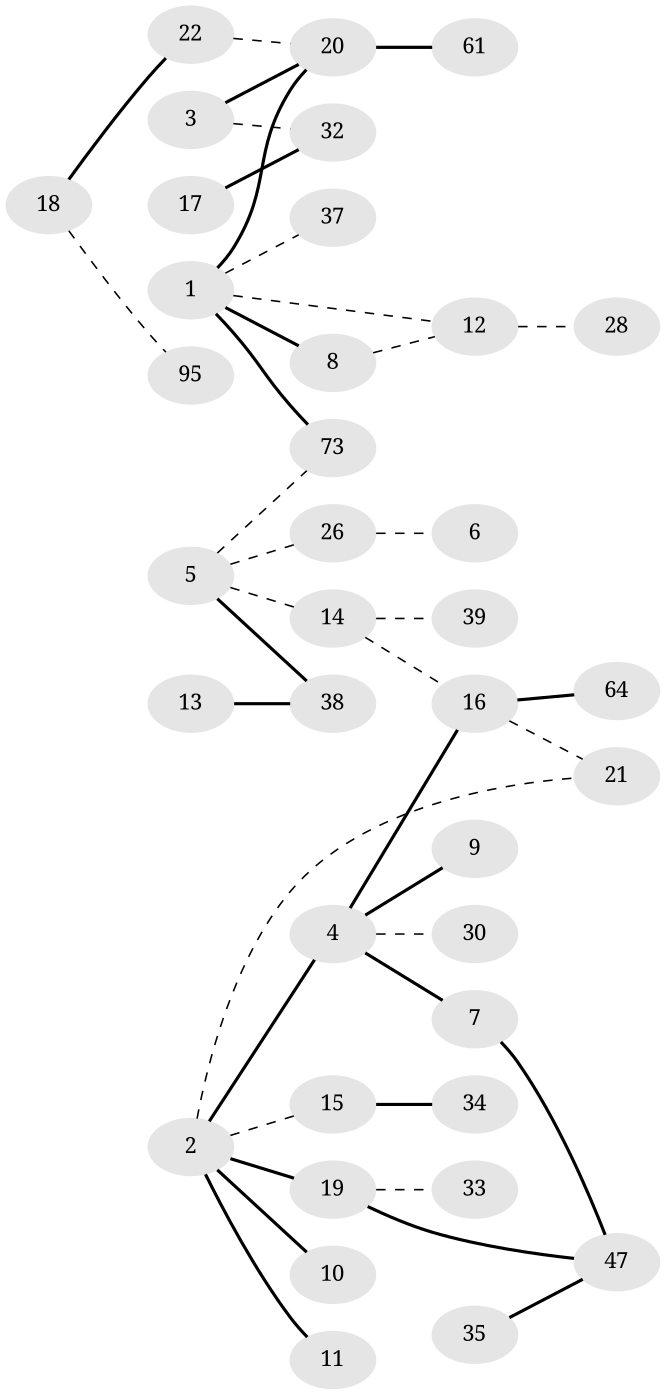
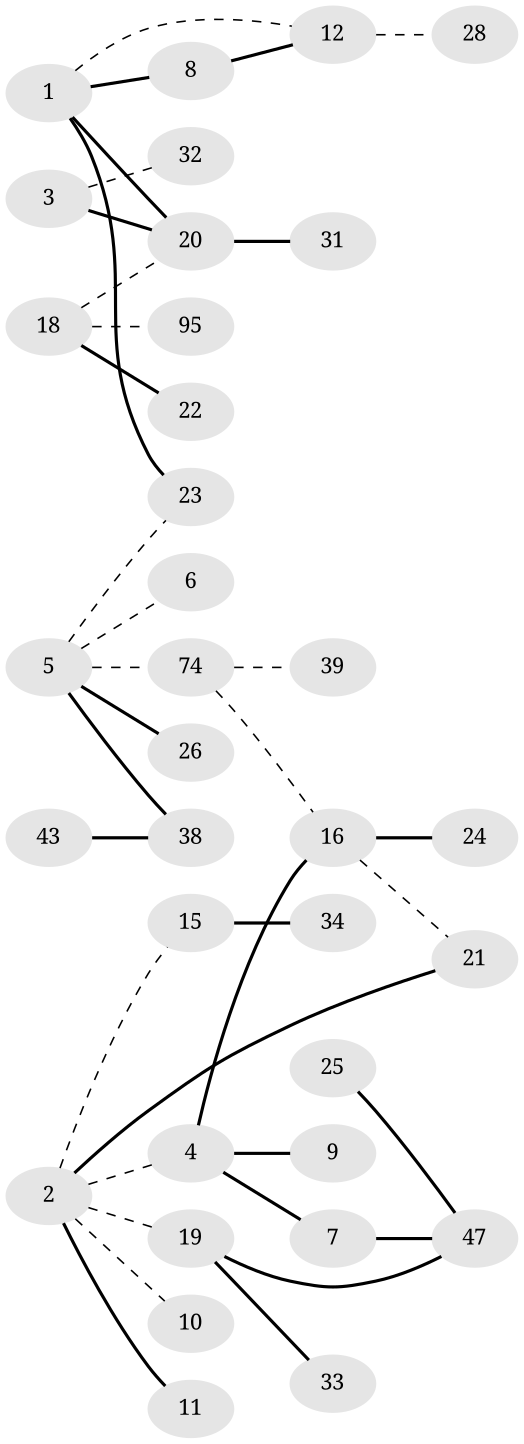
edge "22" -- "20": now "18" -- "20"
node "61": label "61" -> "31"
node "17": removed
node "37": removed
edge "12" -- "8": style dashed -> bold
node "73": label "73" -> "23"
edge "26" -- "6": now "5" -- "6"
edge "26" -- "5": style dashed -> bold
node "14": label "14" -> "74"
node "64": label "64" -> "24"
node "13": label "13" -> "43"
edge "21" -- "2": style dashed -> bold
node "30": removed
edge "4" -- "2": style bold -> dashed
edge "2" -- "19": style bold -> dashed
edge "19" -- "33": style dashed -> bold
edge "2" -- "10": style bold -> dashed
node "35": label "35" -> "25"
